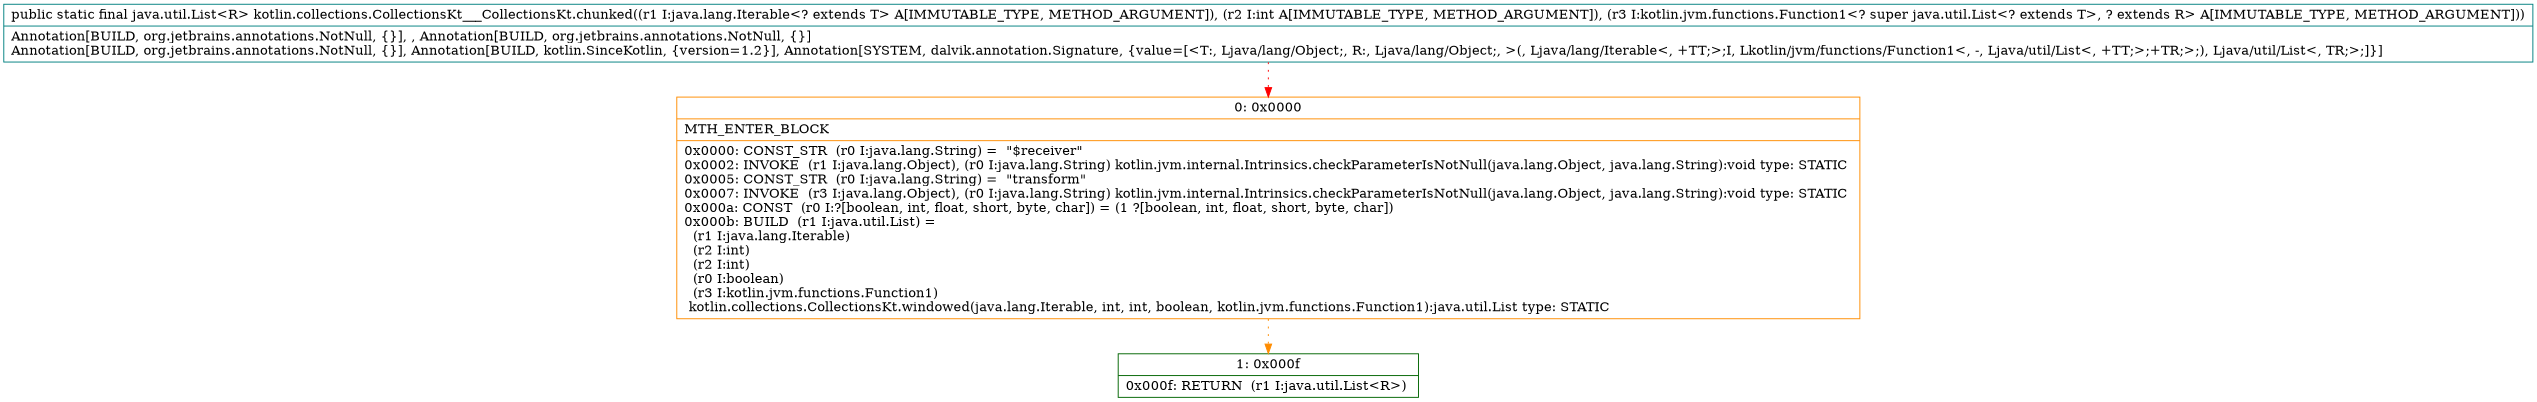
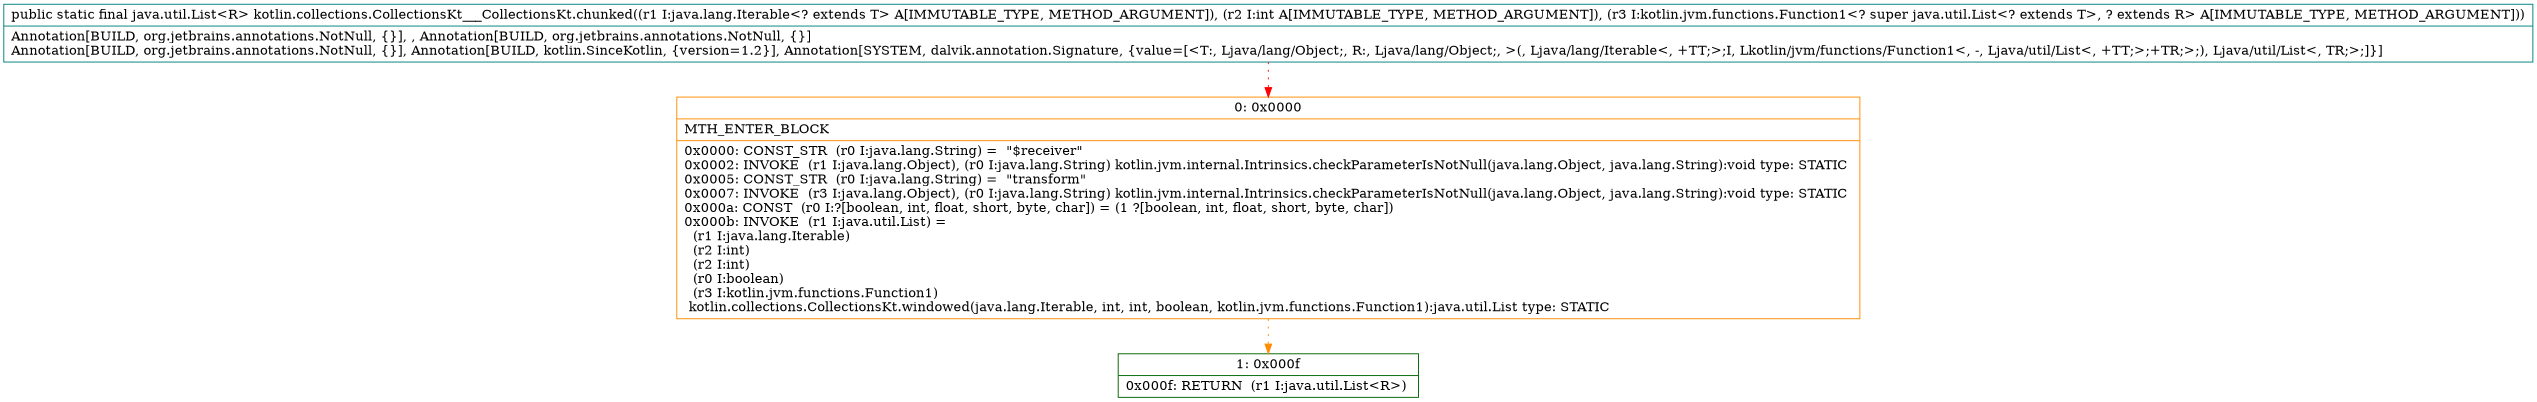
node "0: 0x0000": text "0x000b: BUILD  (r1 I:java.util.List) =" -> "0x000b: INVOKE  (r1 I:java.util.List) ="
